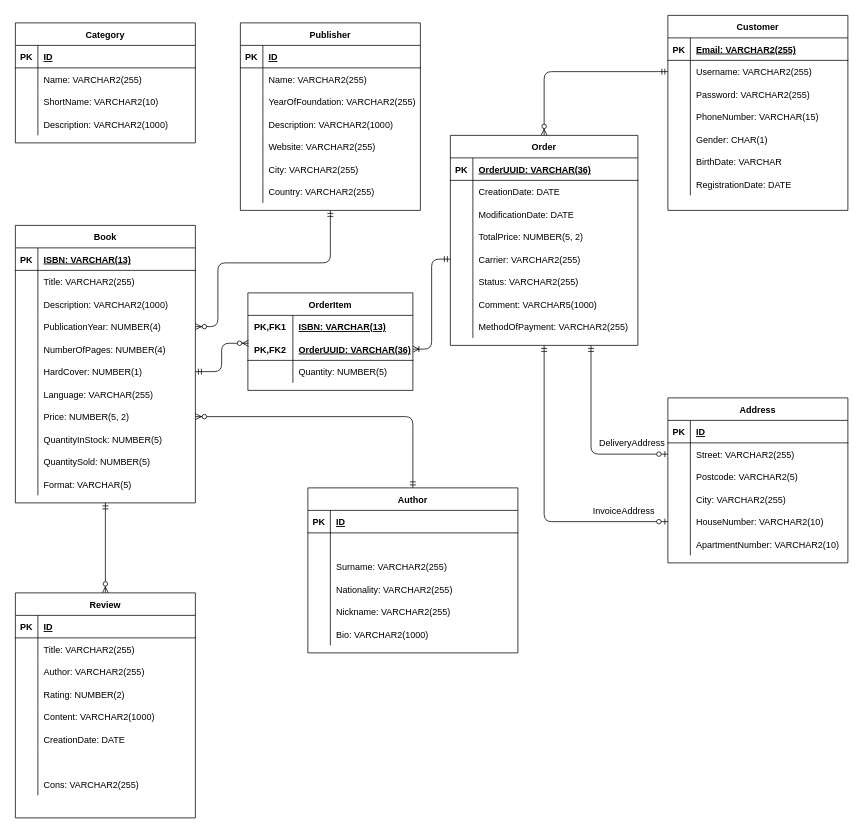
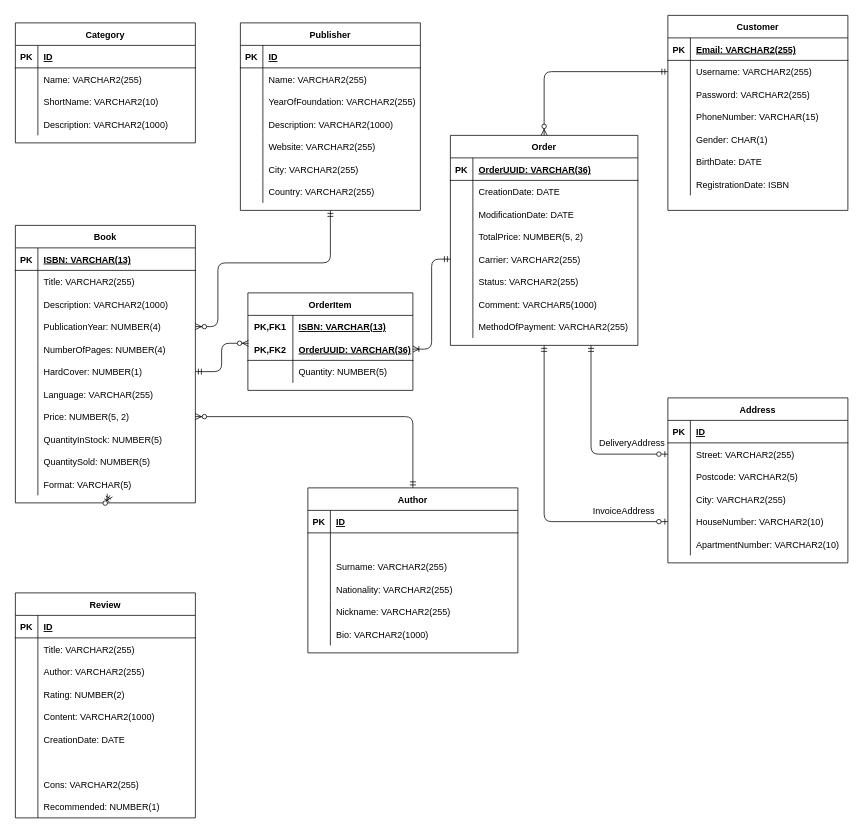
node "BirthDate: VARCHAR": label "BirthDate: VARCHAR" -> "BirthDate: DATE"
node "RegistrationDate: DATE": label "RegistrationDate: DATE" -> "RegistrationDate: ISBN"
edge "Book" -- "Review": now "Book" -- "Format: VARCHAR(5)"
node "Recommended: NUMBER(1)": added
